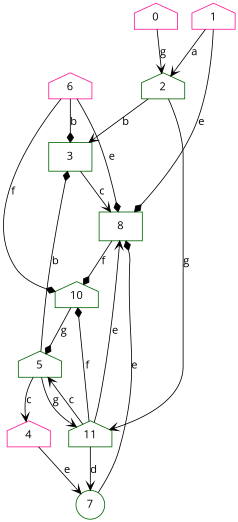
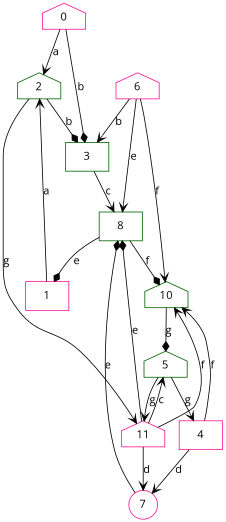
node "1": shape house -> box
edge "0" -> "2": label "g" -> "a"
edge "6" -> "3": arrowhead diamond -> vee
edge "2" -> "3": arrowhead vee -> diamond
edge "1" -> "8": reversed
edge "6" -> "8": arrowhead diamond -> vee
edge "6" -> "10": arrowhead diamond -> vee
edge "5" -> "3": now "0" -> "3"
edge "11" -> "8": arrowhead vee -> diamond
edge "4" -> "10": added, label "f"
edge "11" -> "10": arrowhead diamond -> vee
edge "5" -> "4": label "c" -> "g"
node "4": shape house -> box
node "11": color darkgreen -> deeppink
edge "4" -> "7": label "e" -> "d"
node "7": color darkgreen -> deeppink
